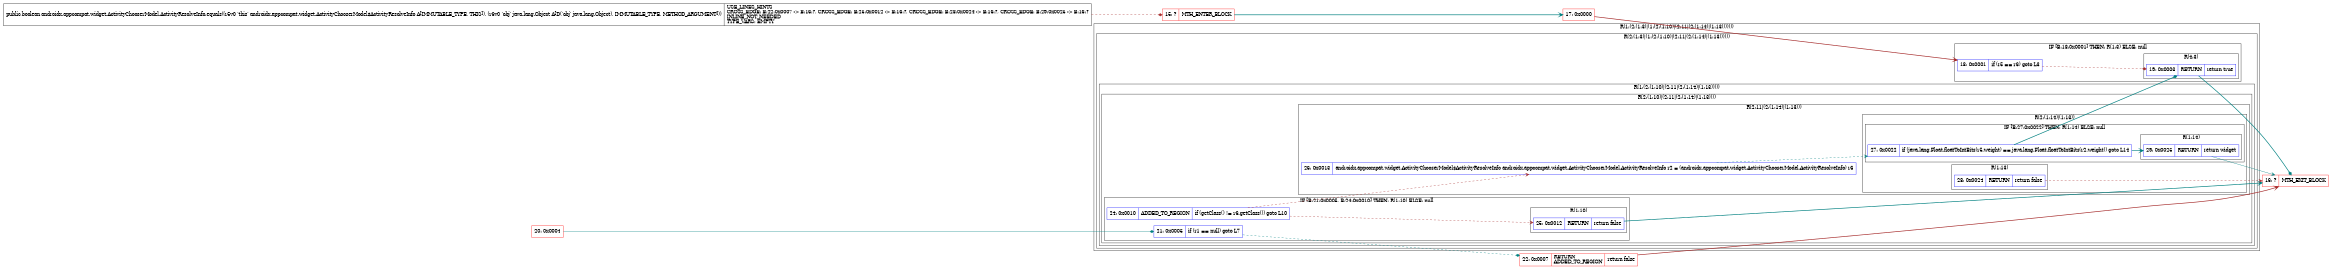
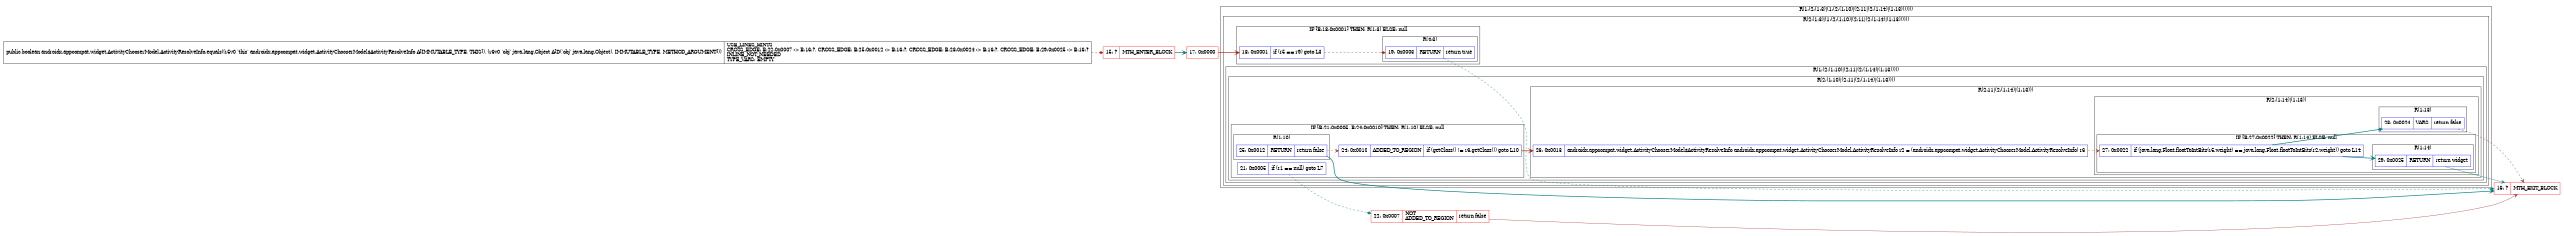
node "18: 0x0001": text "if (r5 == r6) goto L3" -> "if (r5 == r9) goto L3"
edge "27: 0x0022" -> "19: 0x0003": now "27: 0x0022" -> "28: 0x0024"
edge "19: 0x0003" -> "16: ?": style bold -> dashed
edge "26: 0x0013" -> "27: 0x0022": color teal -> brown
node "28: 0x0024": text "RETURN" -> "VARS"
edge "24: 0x0010" -> "26: 0x0013": style dashed -> bold
edge "24: 0x0010" -> "25: 0x0012": reversed
edge "22: 0x0007" -> "16: ?": style bold -> solid
node "20: 0x0004": removed
node "22: 0x0007": text "RETURN" -> "NOT"
